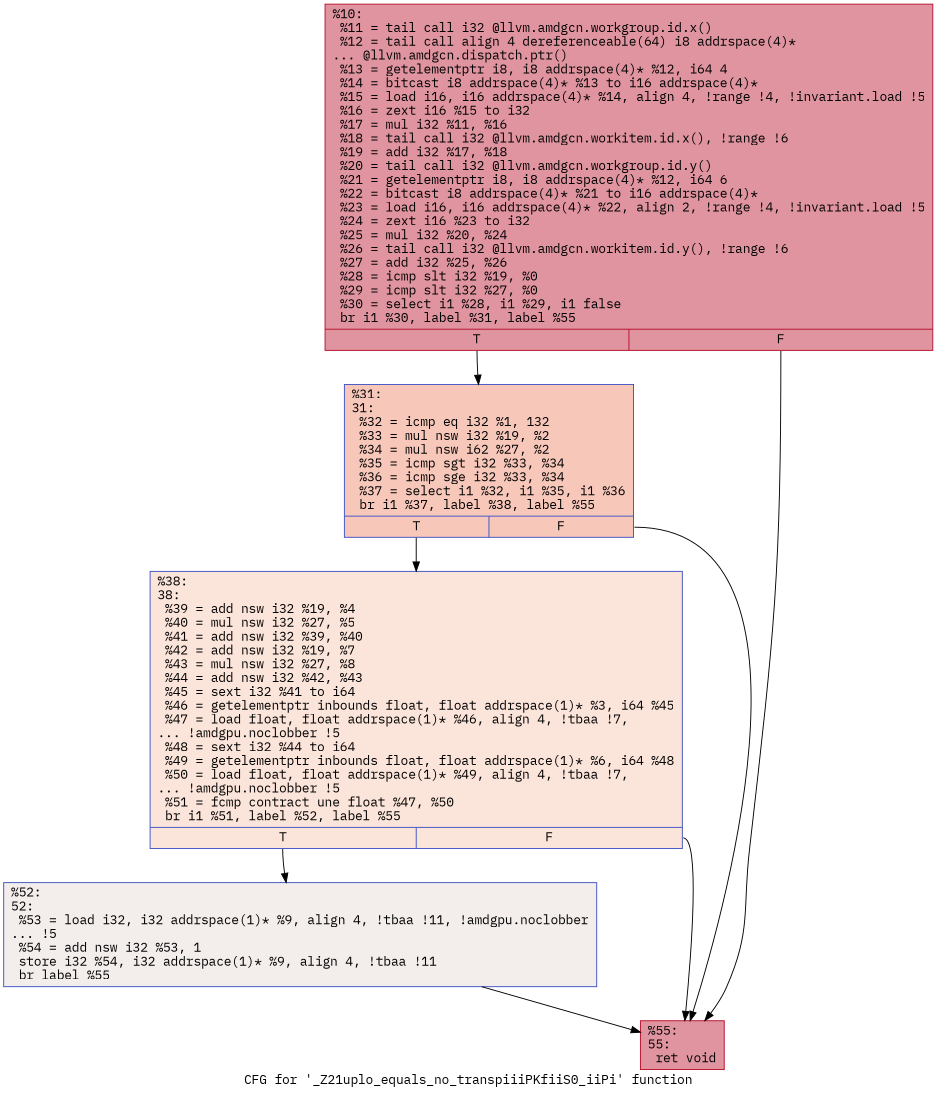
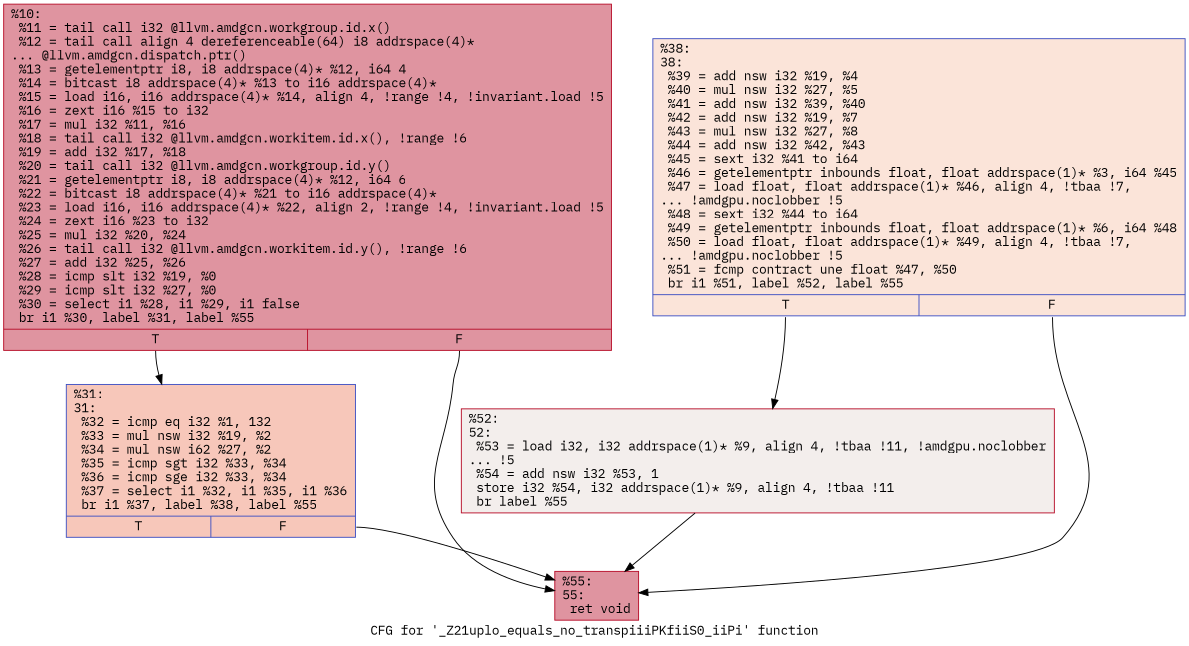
edge "%31:" -> "%38:": removed
node "%52:": color #3d50c3ff -> #b70d28ff
